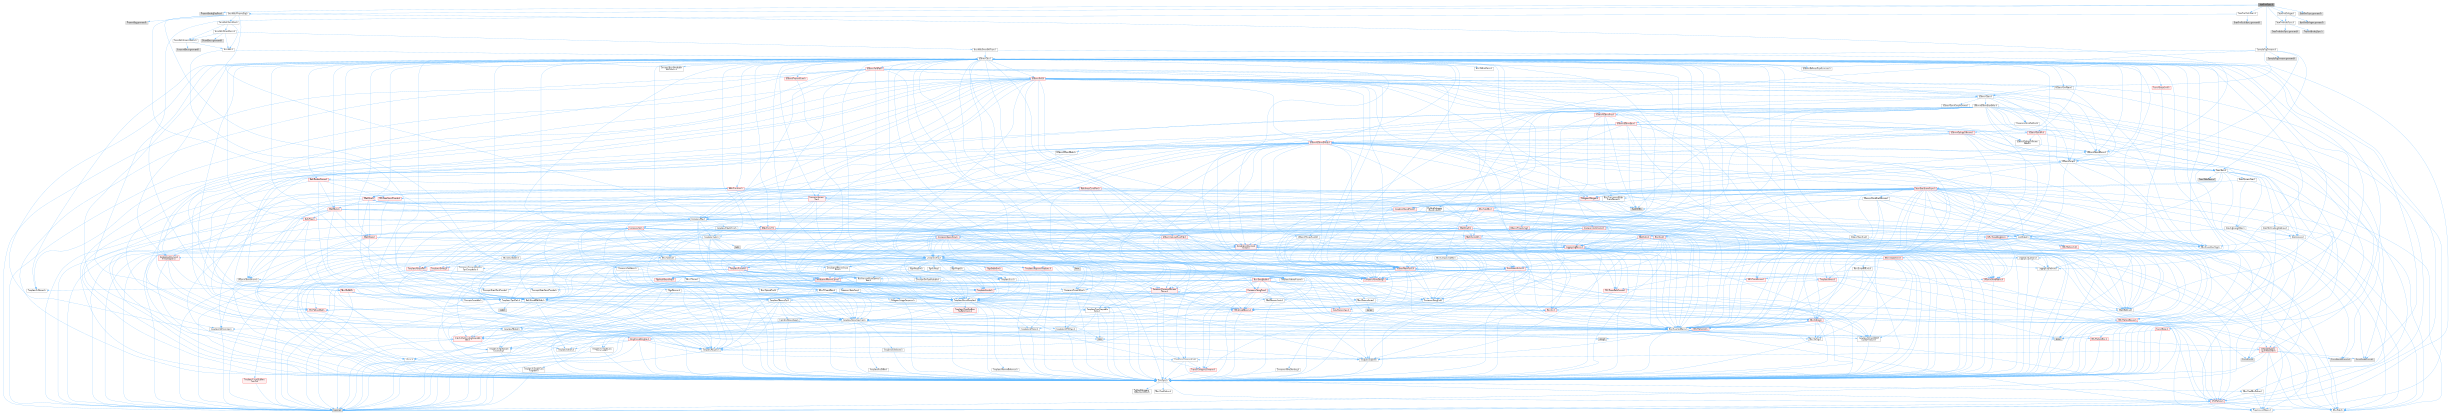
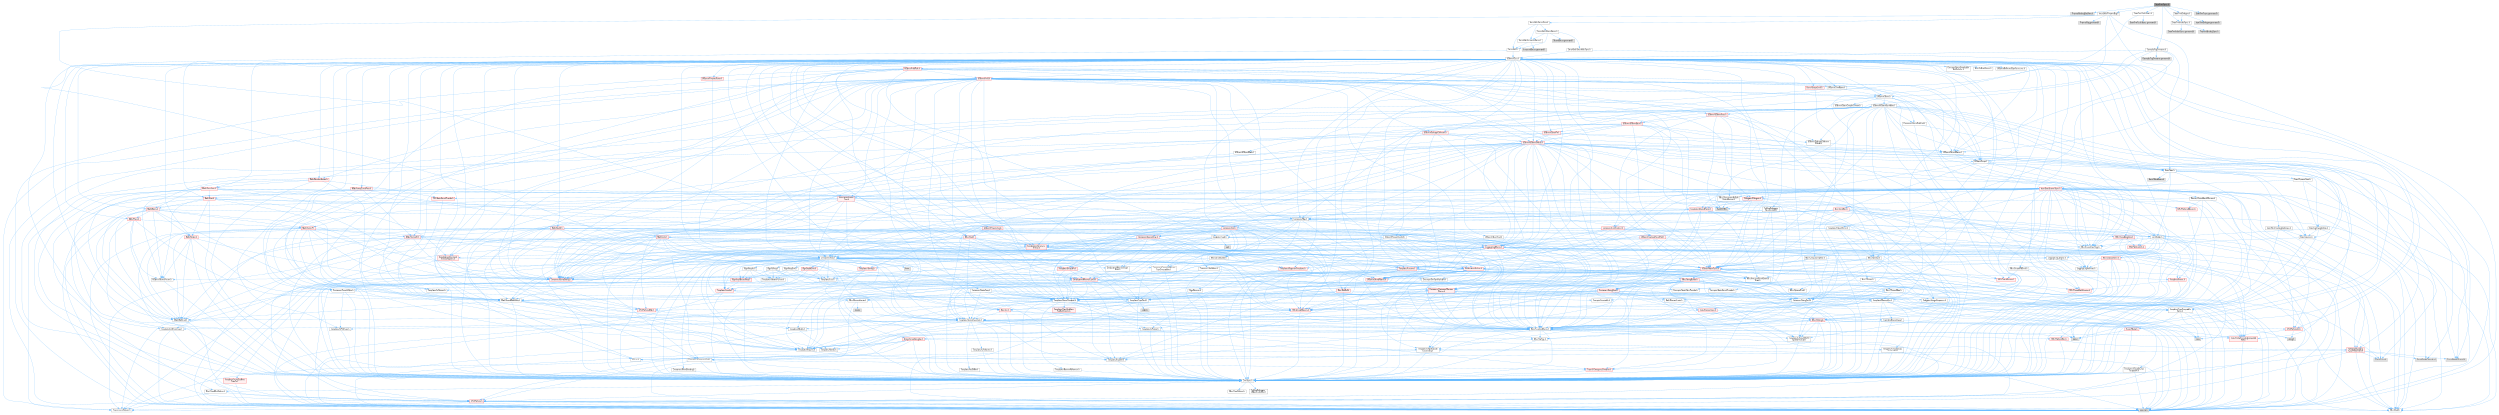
edge "HAL/UnrealMemory.h" -> "HAL/PlatformMemory.h": now "HAL/UnrealMemory.h" -> "Math/MathFwd.h"
